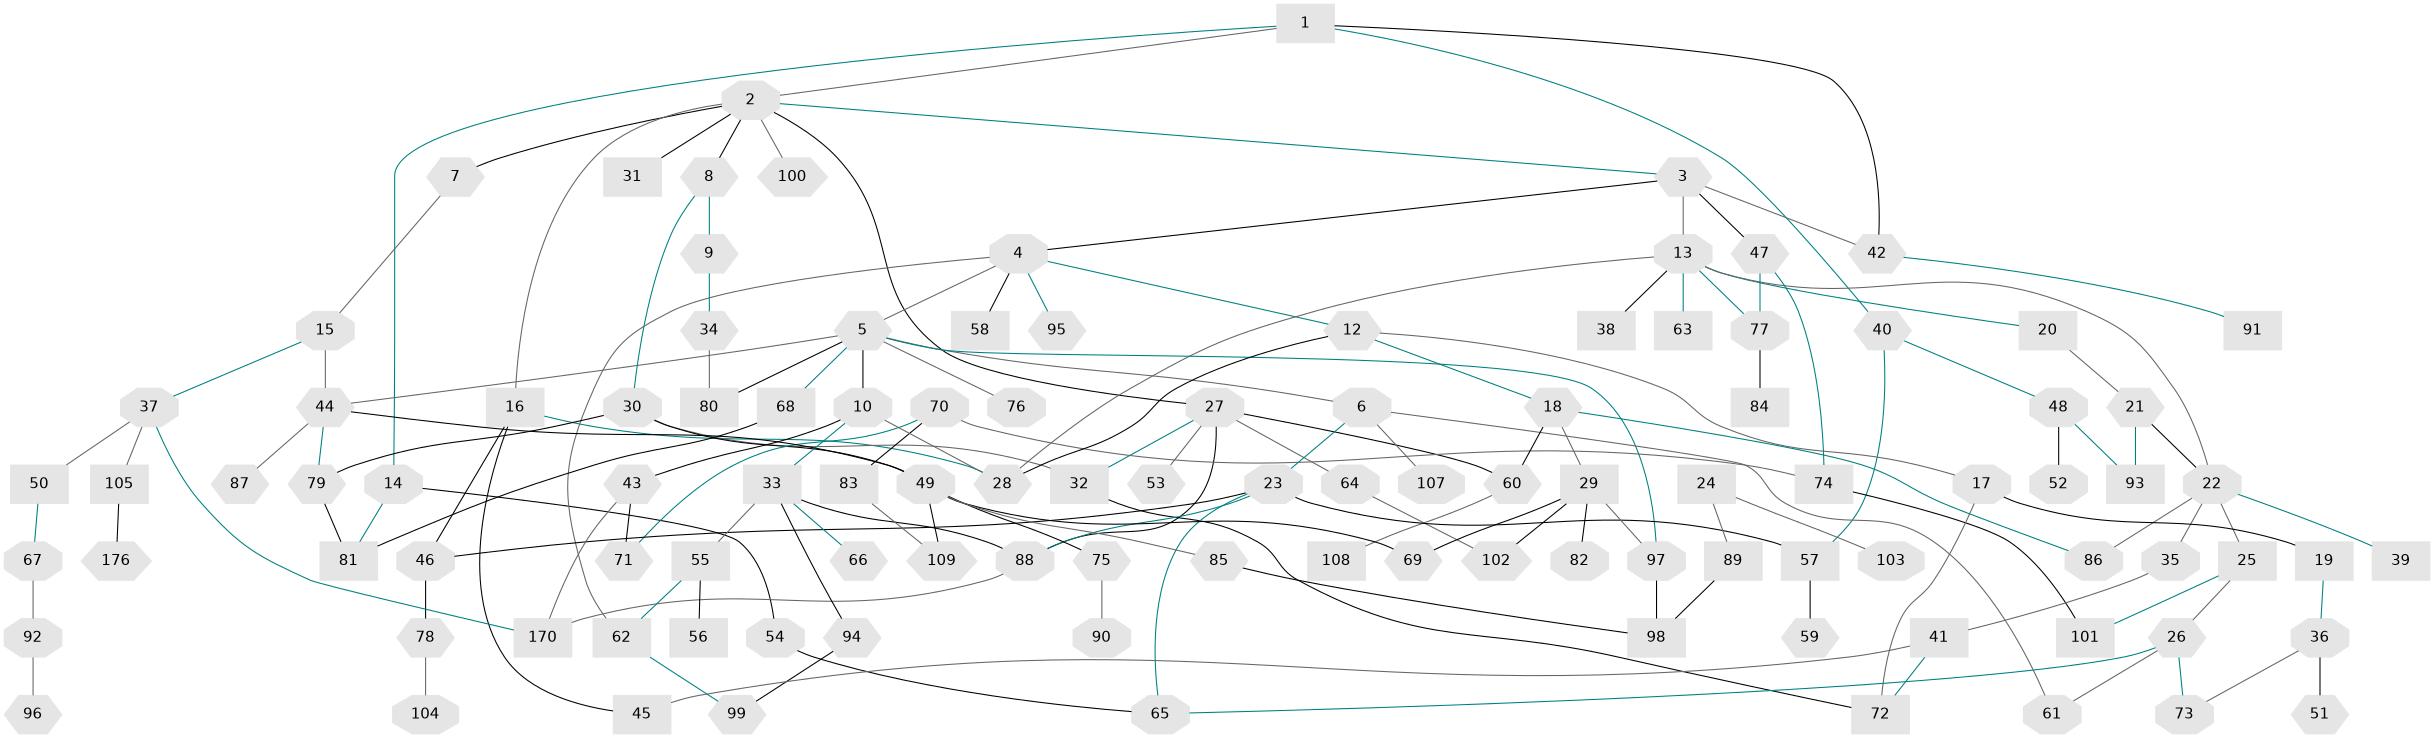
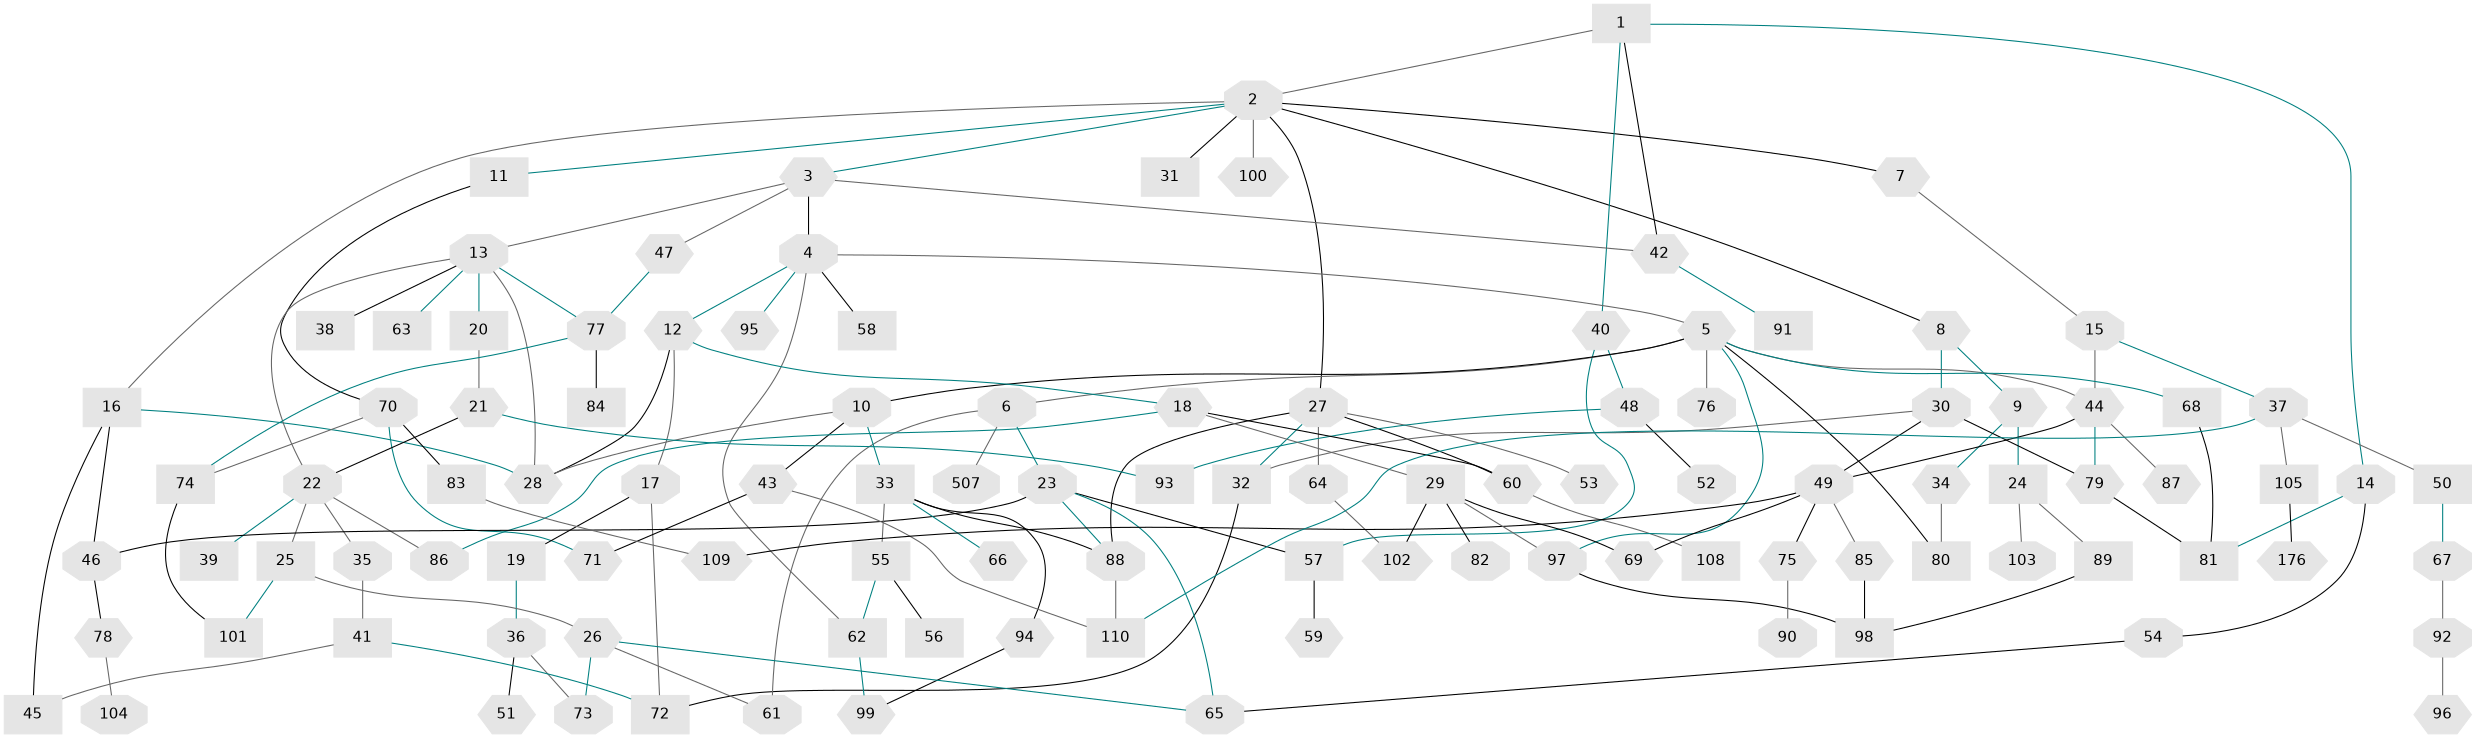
node "11": added
edge "3" -- "47": color black -> gray40
edge "47" -- "74": now "77" -- "74"
edge "9" -- "24": added
node "107": label "107" -> "507"
node "170": label "170" -> "110"
